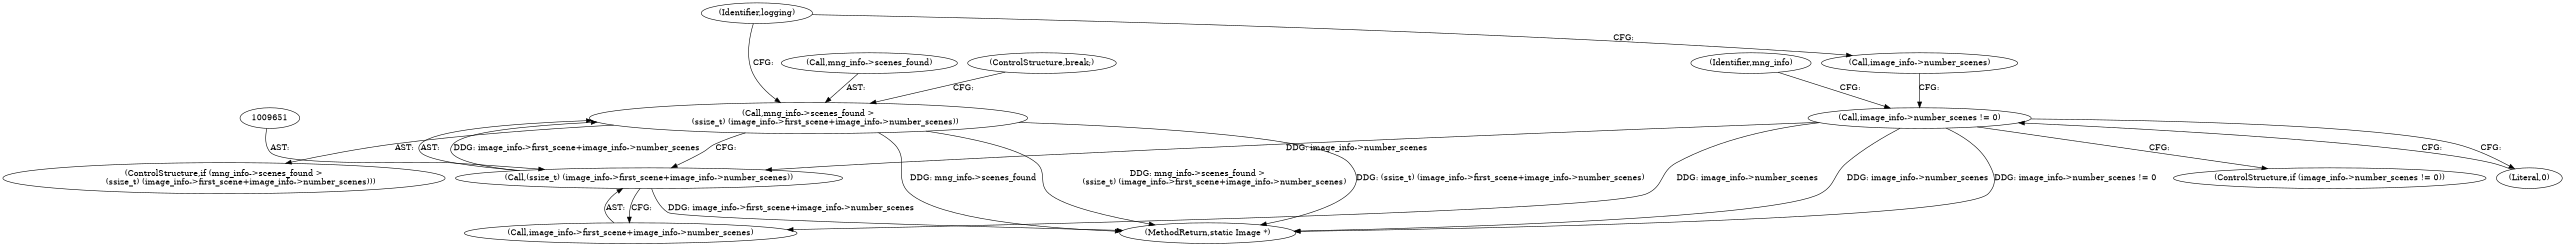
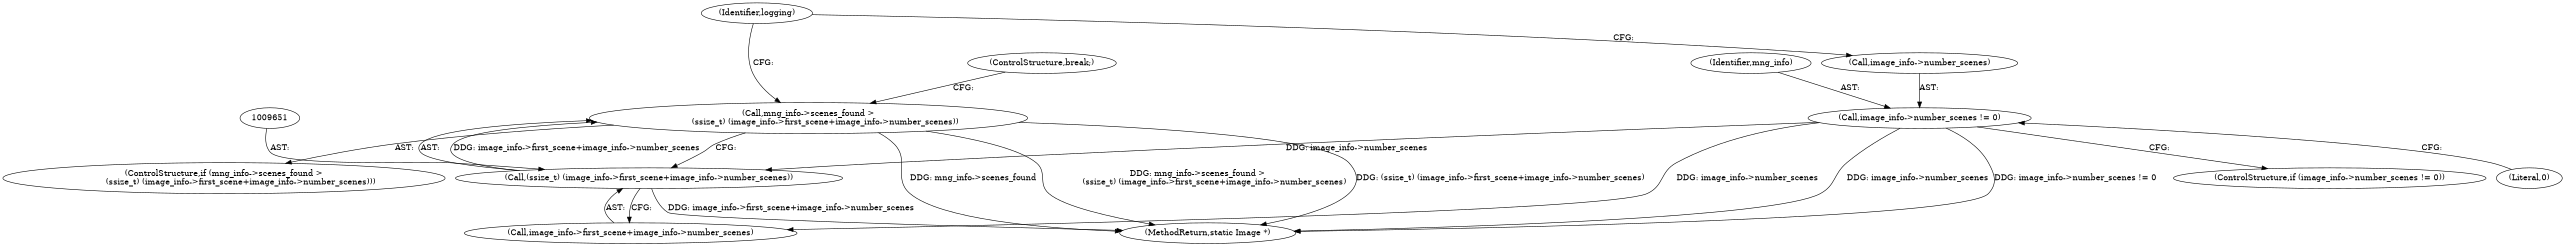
node "(Call,mng_info->scenes_found)": removed
edge "(Identifier,mng_info)" -> "(Call,image_info->number_scenes != 0)": label "CFG: " -> "AST: "
edge "(Call,image_info->number_scenes)" -> "(Call,image_info->number_scenes != 0)": label "CFG: " -> "AST: "
edge "(Call,image_info->number_scenes != 0)" -> "(Literal,0)": removed, label "CFG:"
